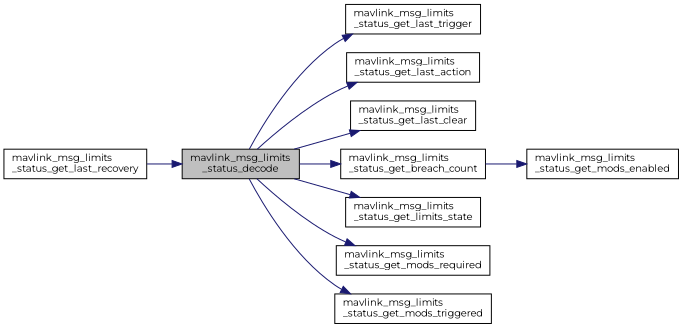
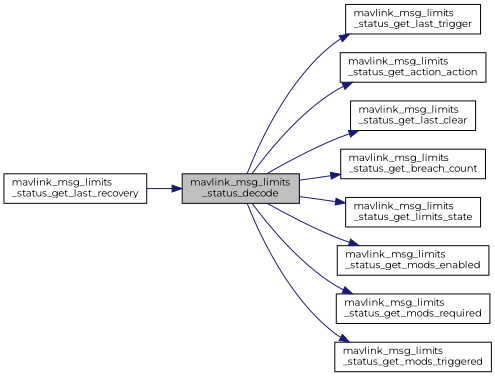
node "mavlink_msg_limits _status_get_last_action": label "mavlink_msg_limits _status_get_last_action" -> "mavlink_msg_limits _status_get_action_action"
edge "mavlink_msg_limits _status_get_breach_count" -> "mavlink_msg_limits _status_get_mods_enabled": now "mavlink_msg_limits _status_decode" -> "mavlink_msg_limits _status_get_mods_enabled"
